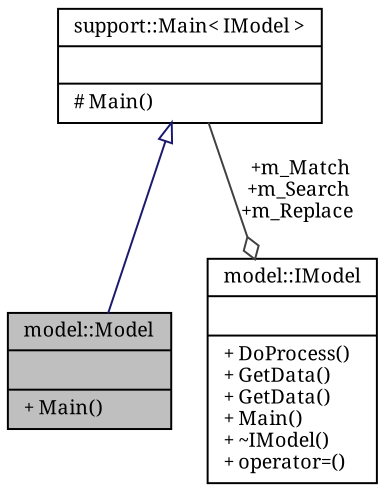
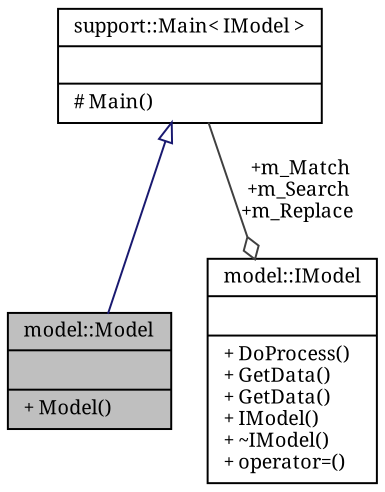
node "model::Model": text "+ Main()" -> "+ Model()"
node "model::IModel": text "+ Main()" -> "+ IModel()"
